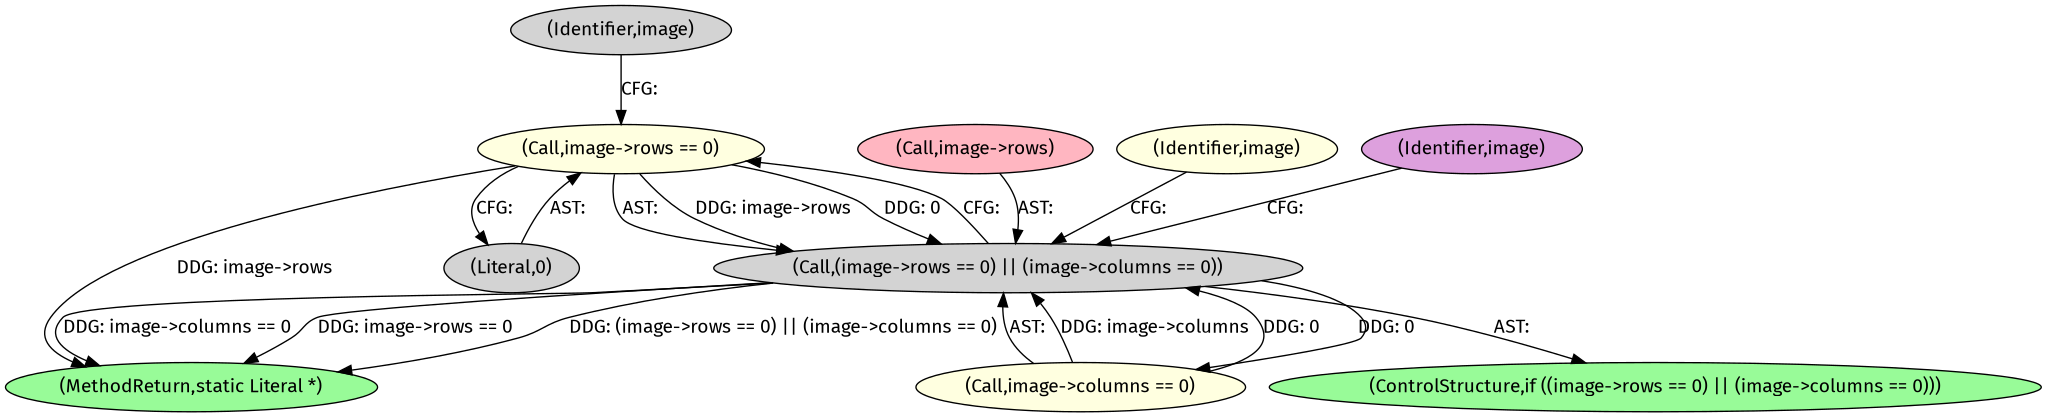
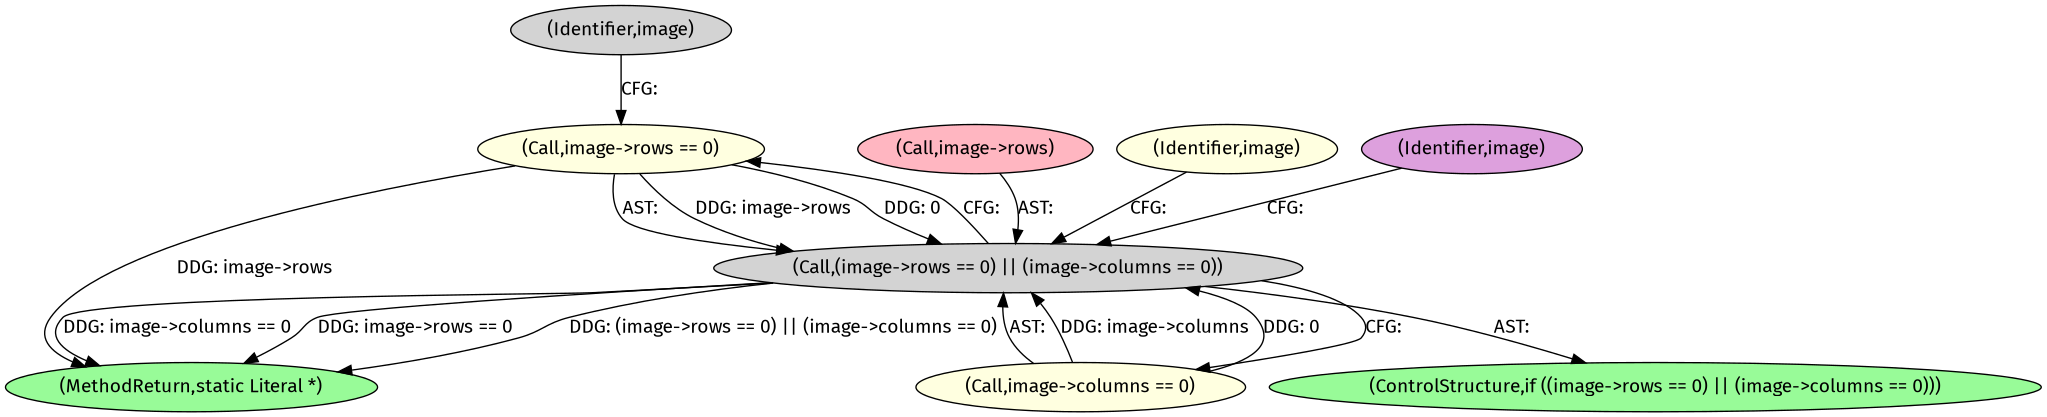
node "(Literal,0)": removed
edge "(Call,(image->rows == 0) || (image->columns == 0))" -> "(Call,image->columns == 0)": label "DDG: 0" -> "CFG: "
